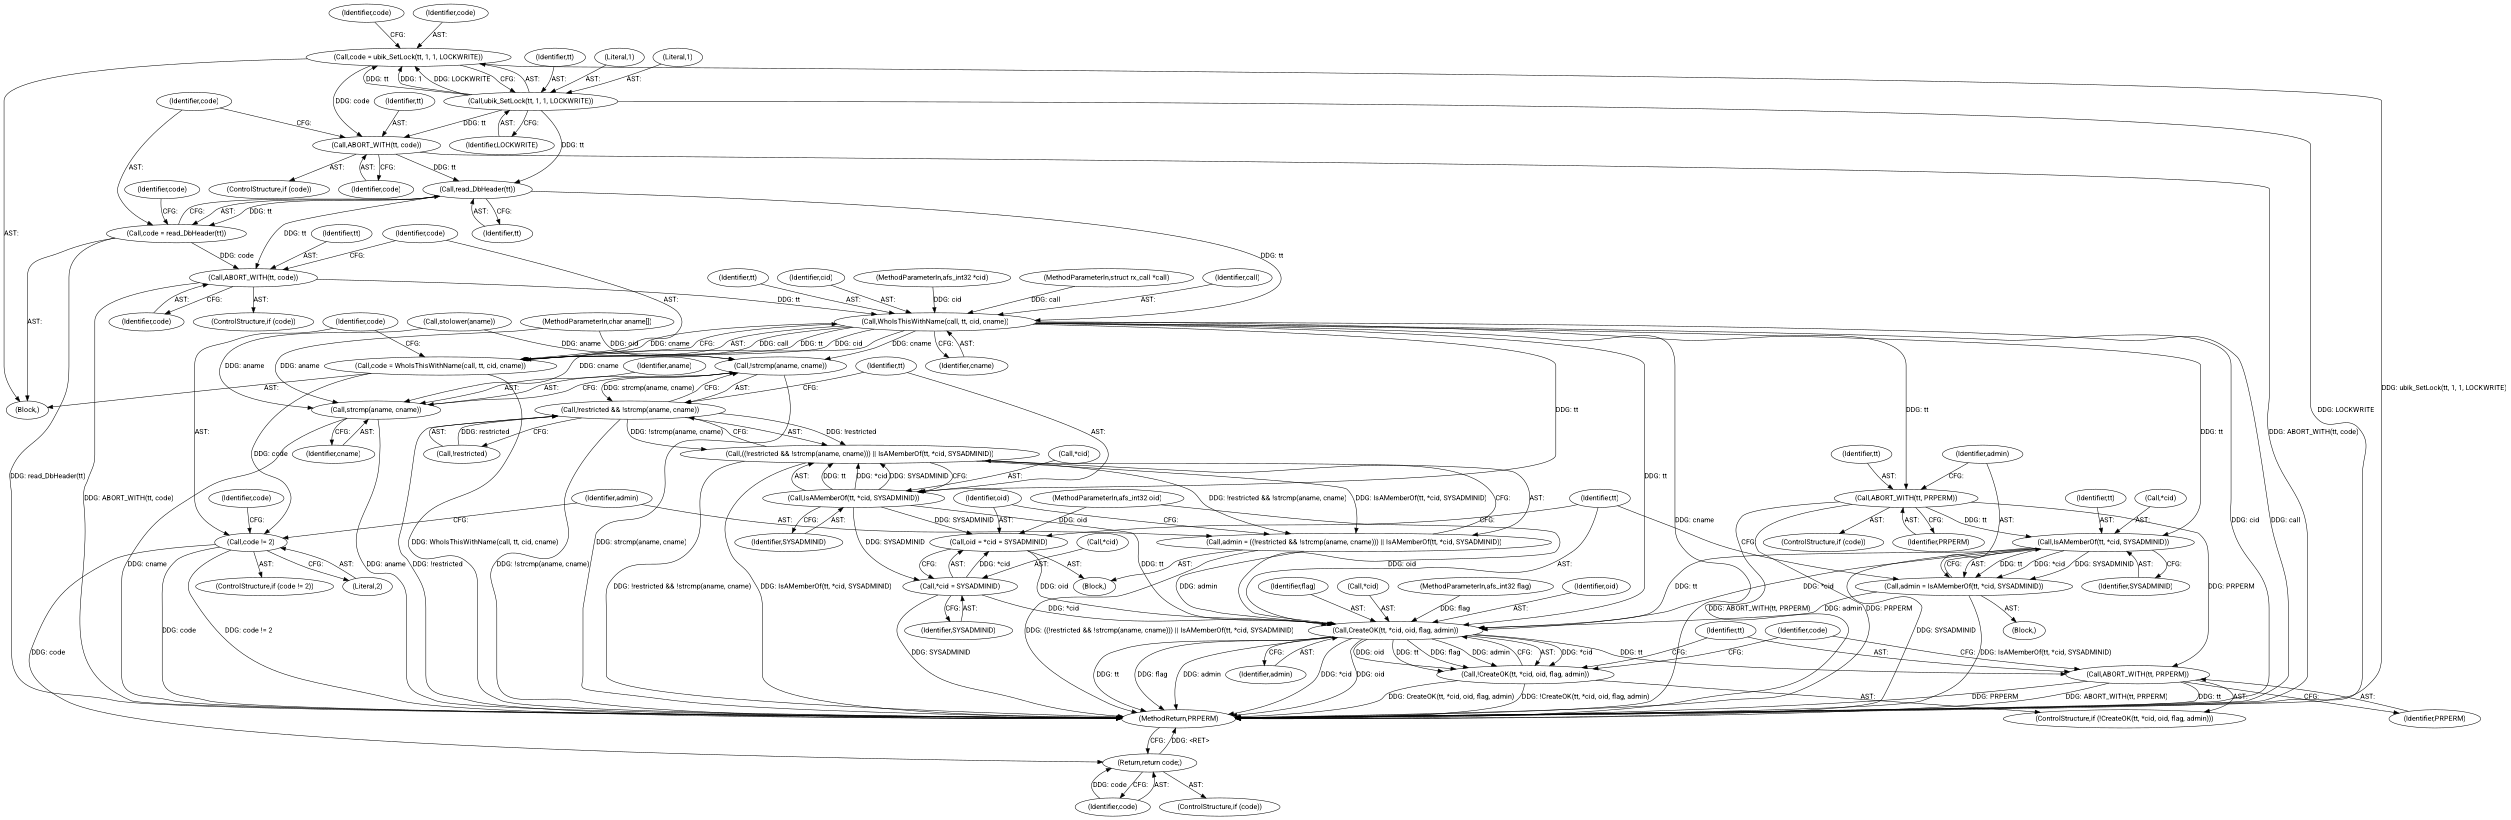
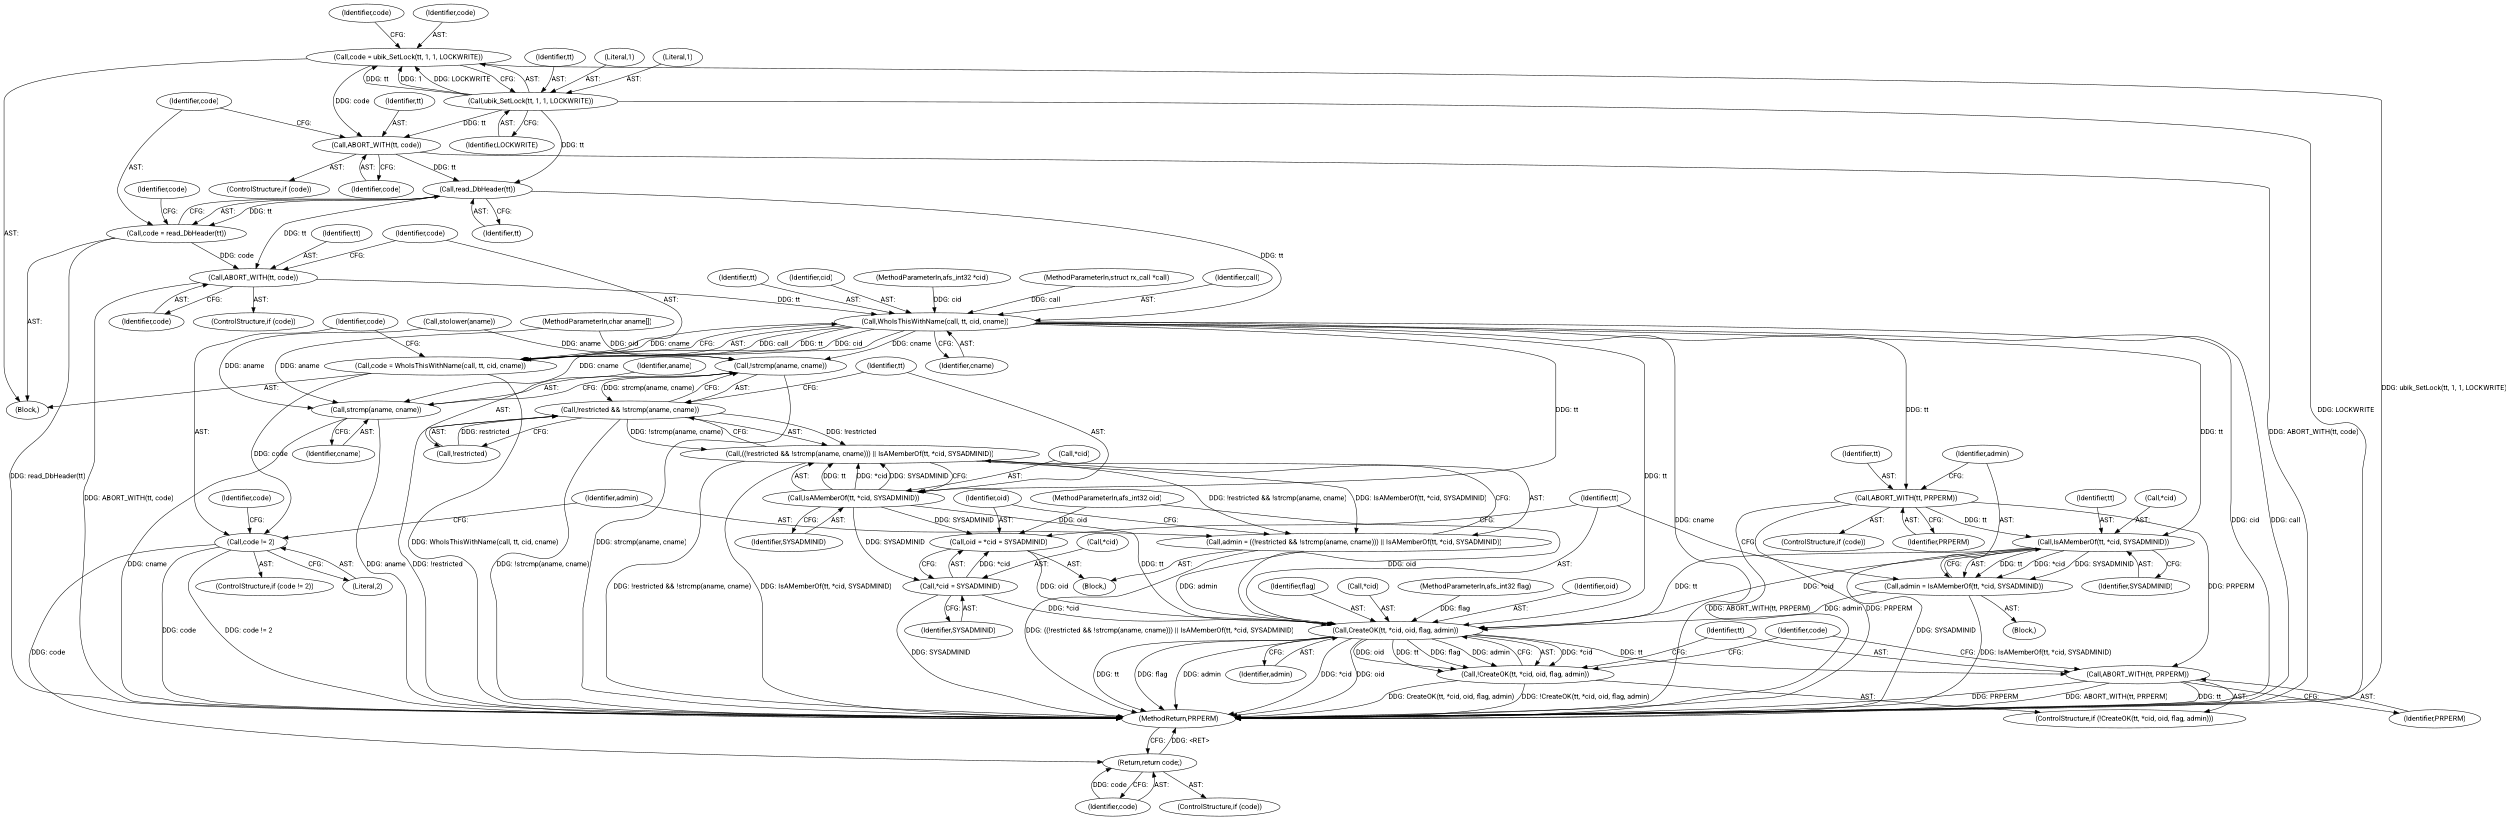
edge "(Identifier,aname)" -> "(Call,strcmp(aname, cname))": now "(Identifier,aname)" -> "(Call,!restricted)"
